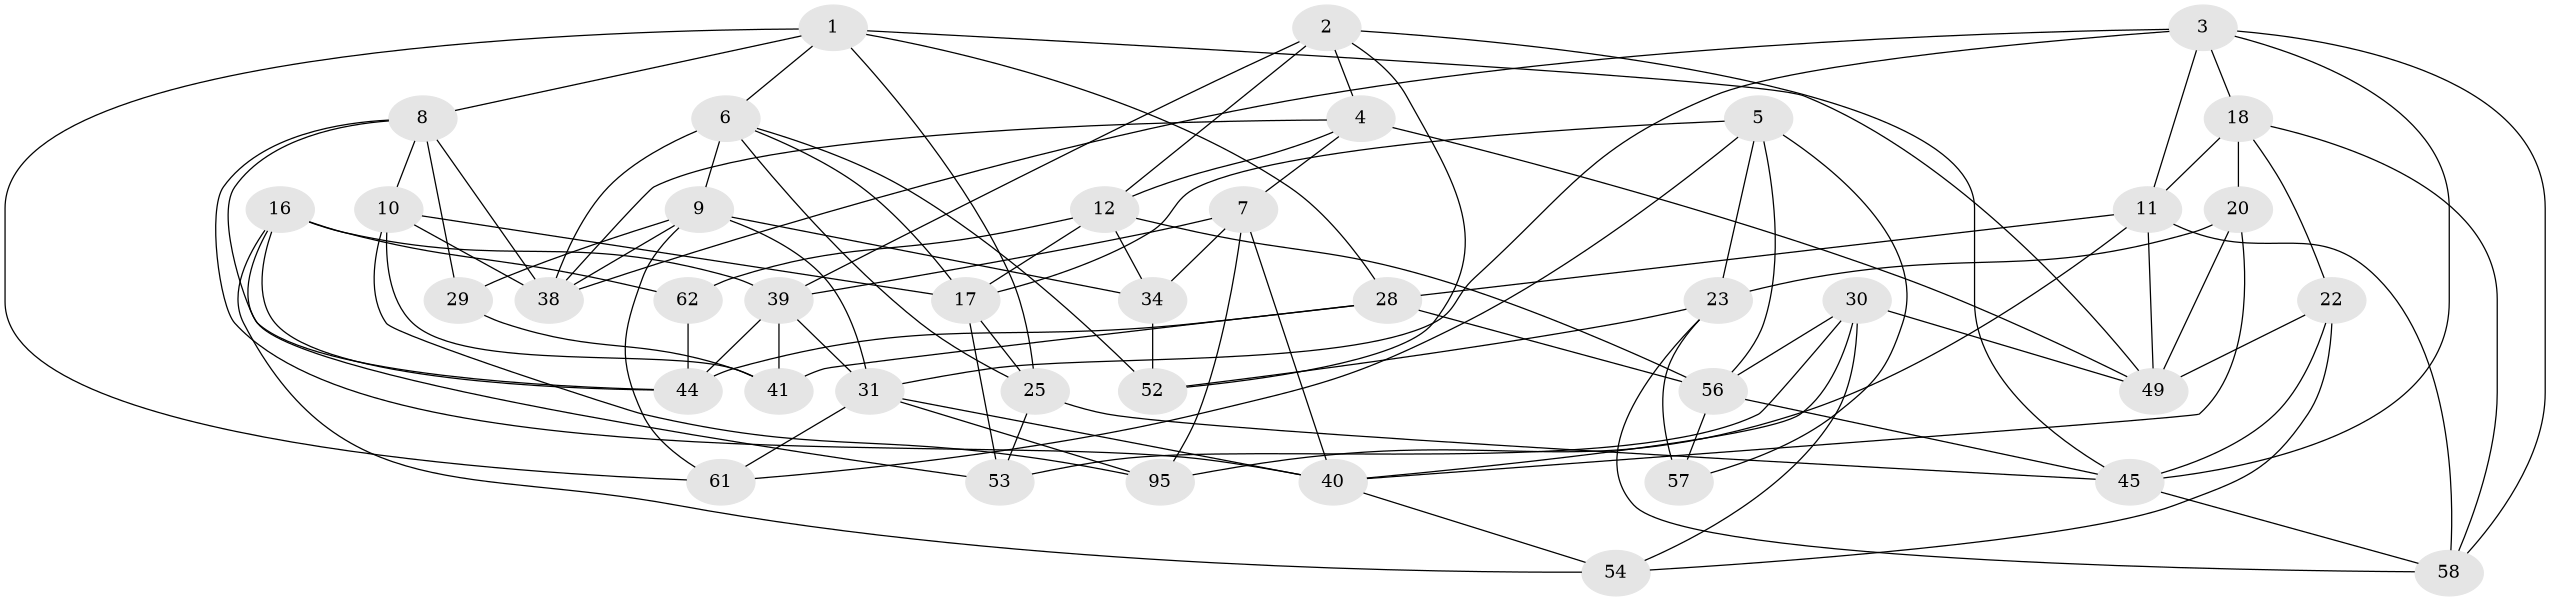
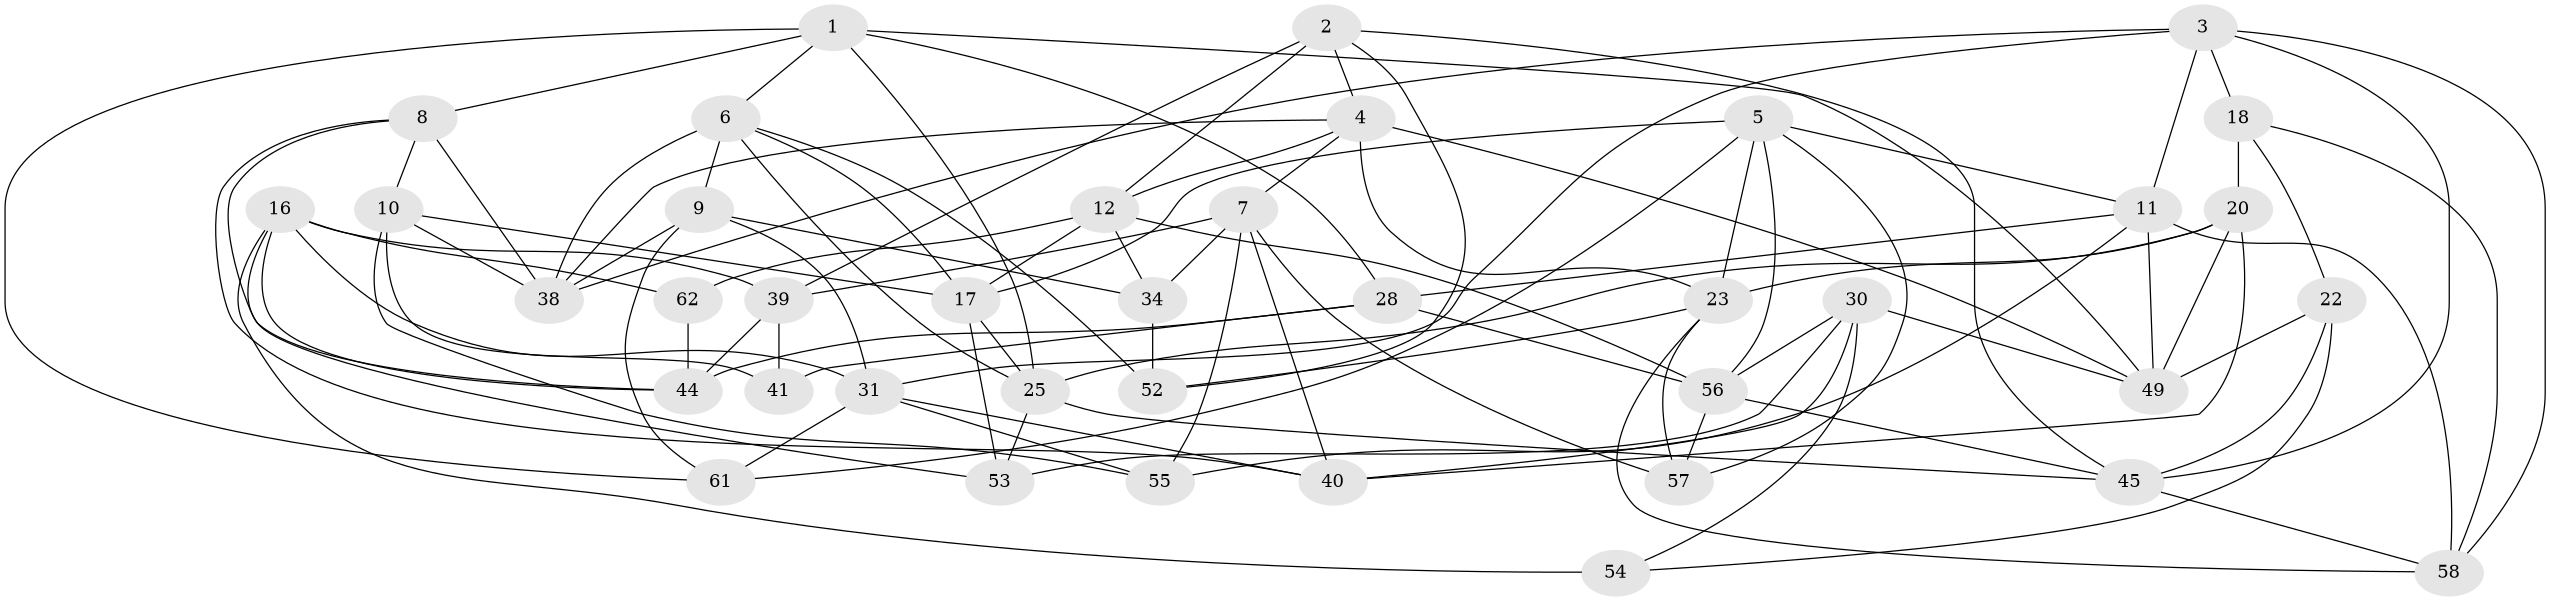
edge "18" -- "11": now "5" -- "11"
edge "4" -- "23": added
edge "20" -- "25": added
node "29": removed
edge "39" -- "31": now "16" -- "31"
edge "7" -- "57": added
node "95": label "95" -> "55"
edge "40" -- "54": removed
